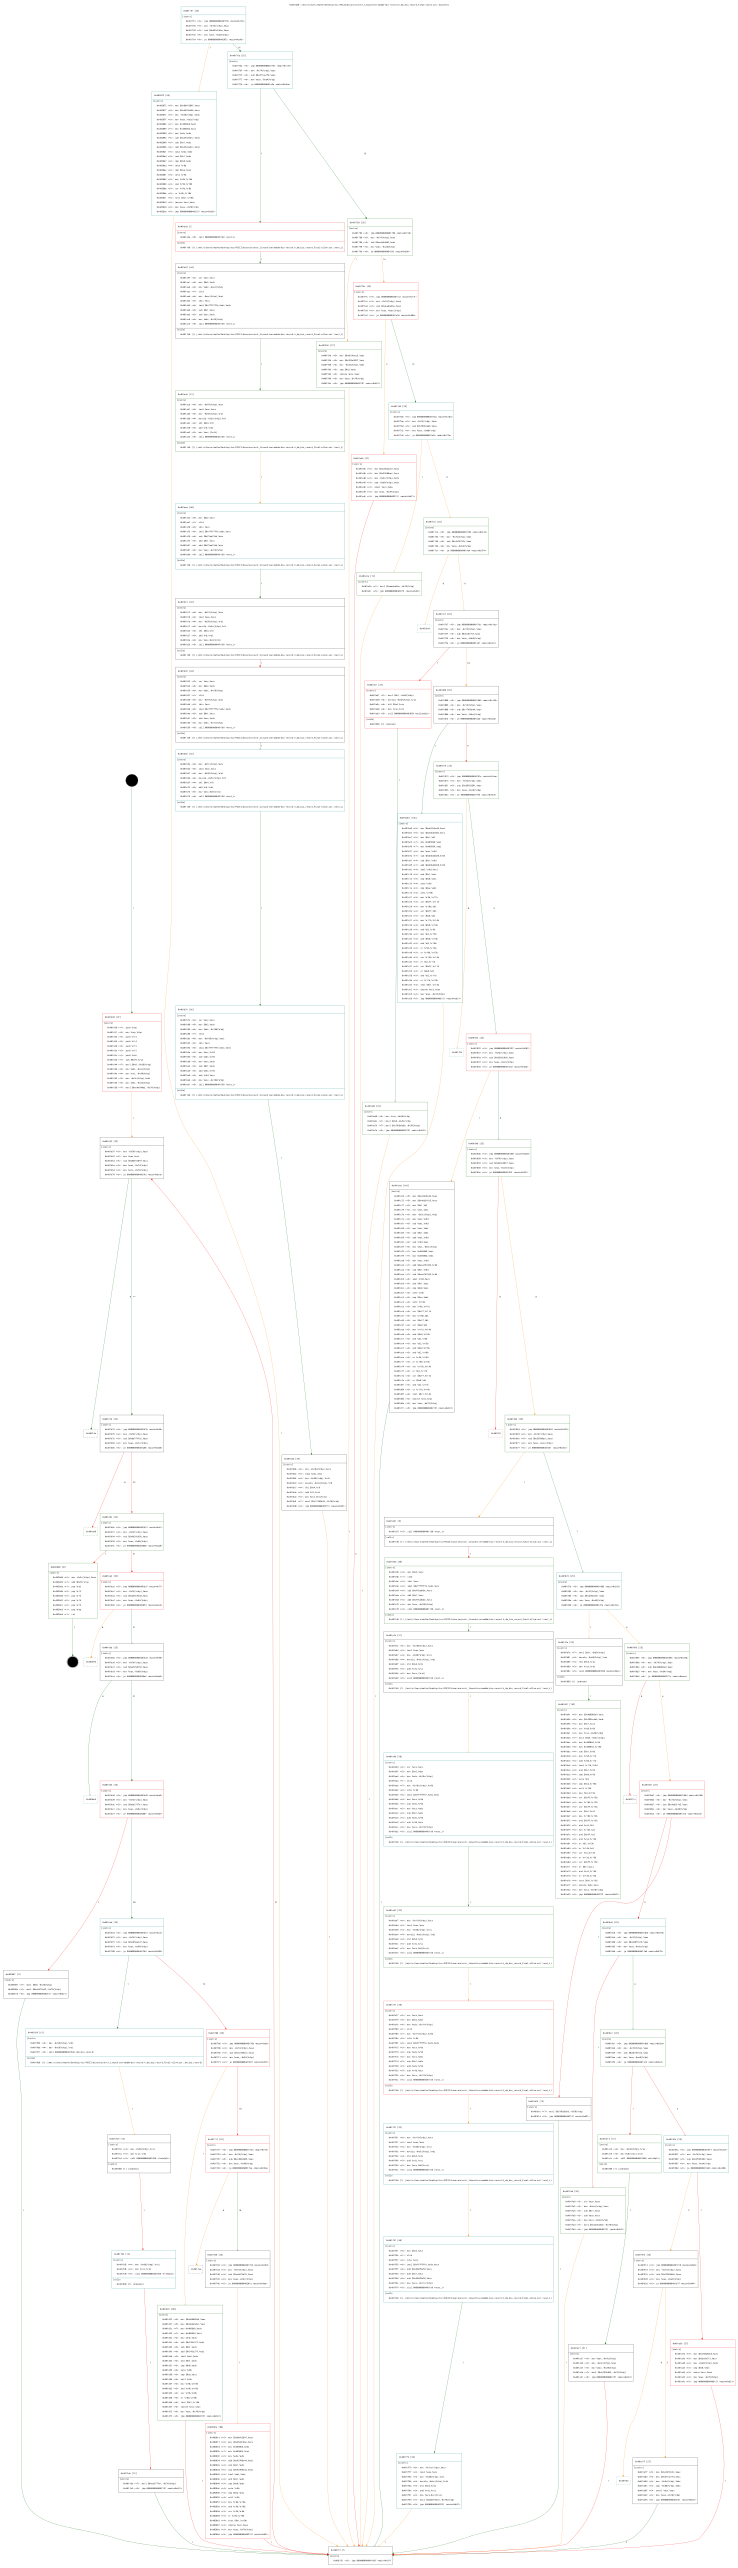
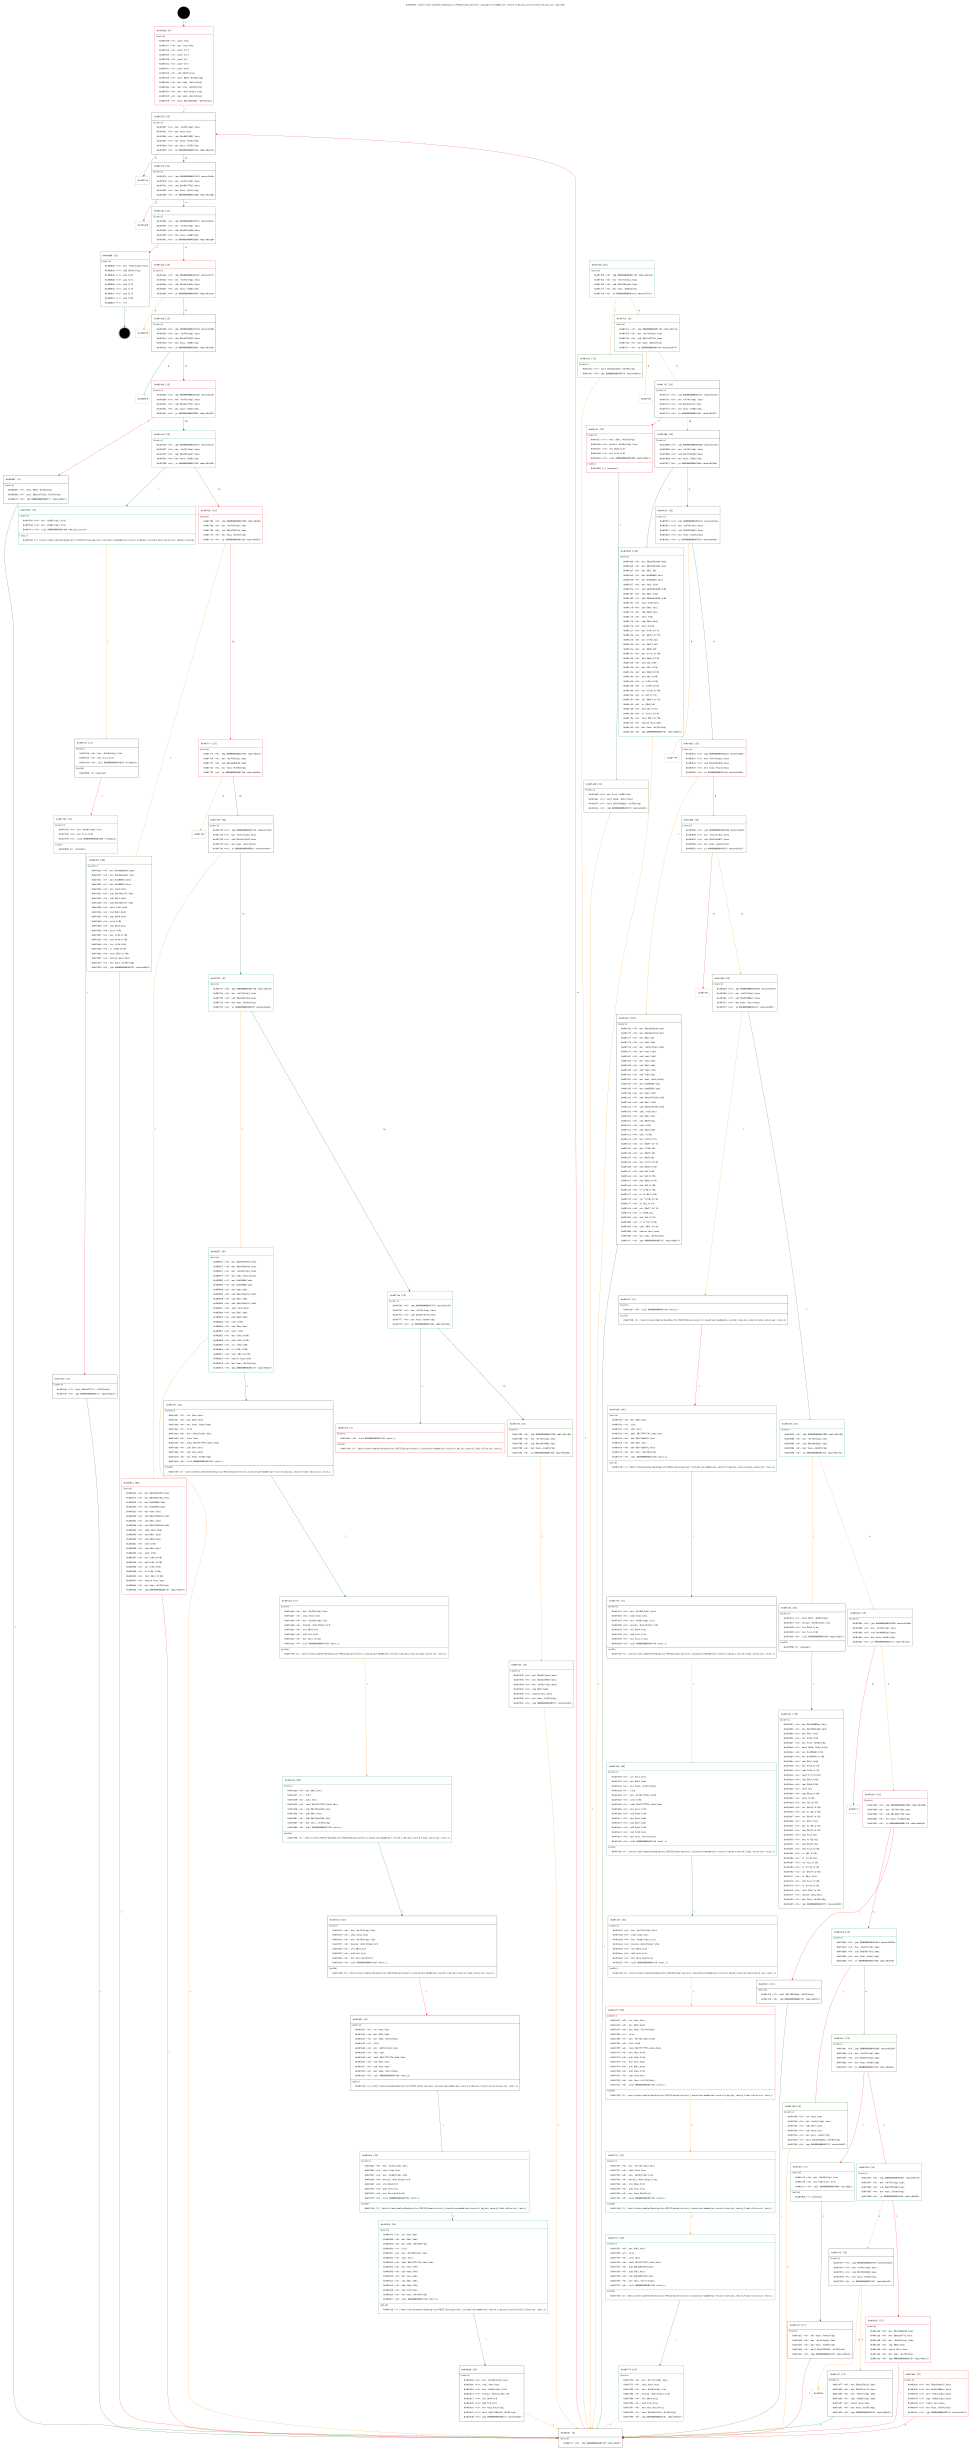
edge "0x401a9a [5]" -> "0x401a9f [44]": now "0x402072 [94]" -> "0x401a9f [44]"
node "0x40179c [25]": removed
edge "0x401738 [25]" -> "0x401751 [25]": added, label "17"
